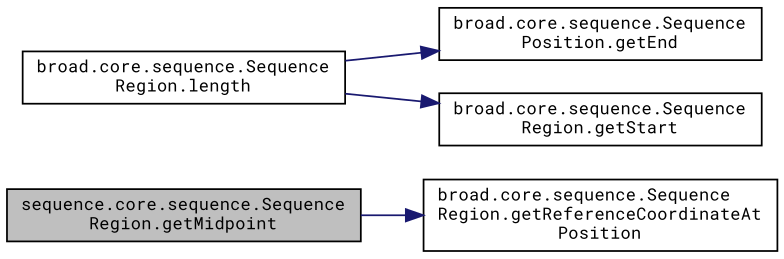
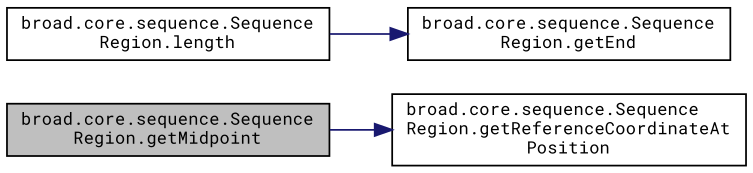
node "broad.core.sequence.Sequence Position.getEnd": label "broad.core.sequence.Sequence Position.getEnd" -> "broad.core.sequence.Sequence Region.getEnd"
node "broad.core.sequence.Sequence Region.getStart": removed
node "sequence.core.sequence.Sequence Region.getMidpoint": label "sequence.core.sequence.Sequence Region.getMidpoint" -> "broad.core.sequence.Sequence Region.getMidpoint"
